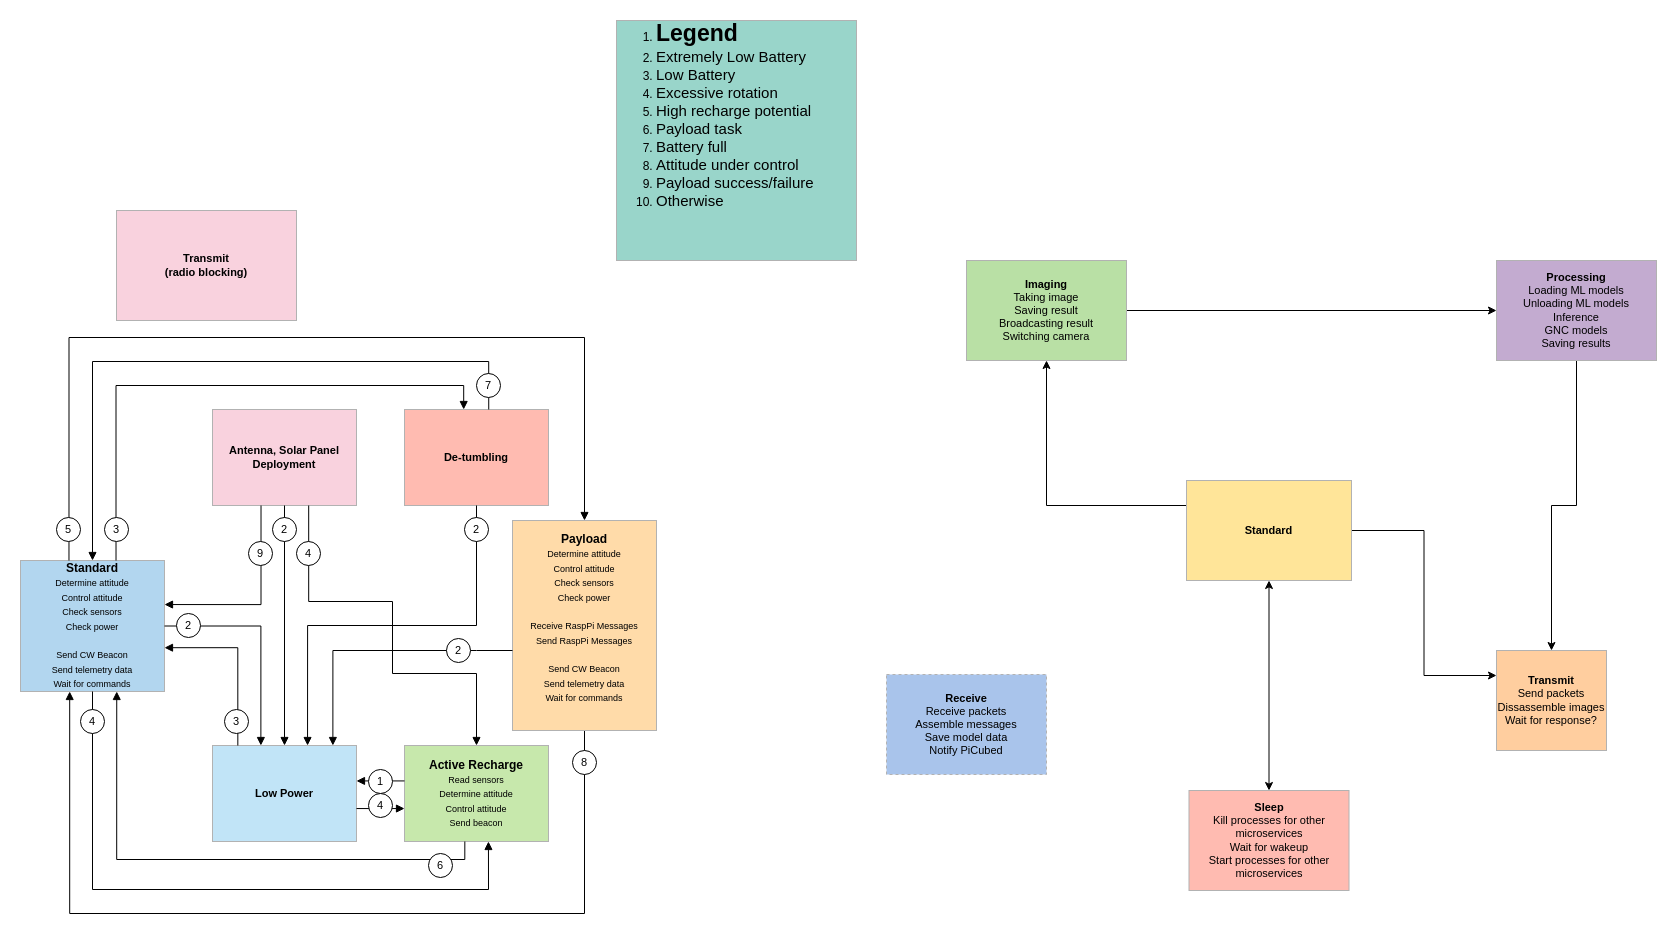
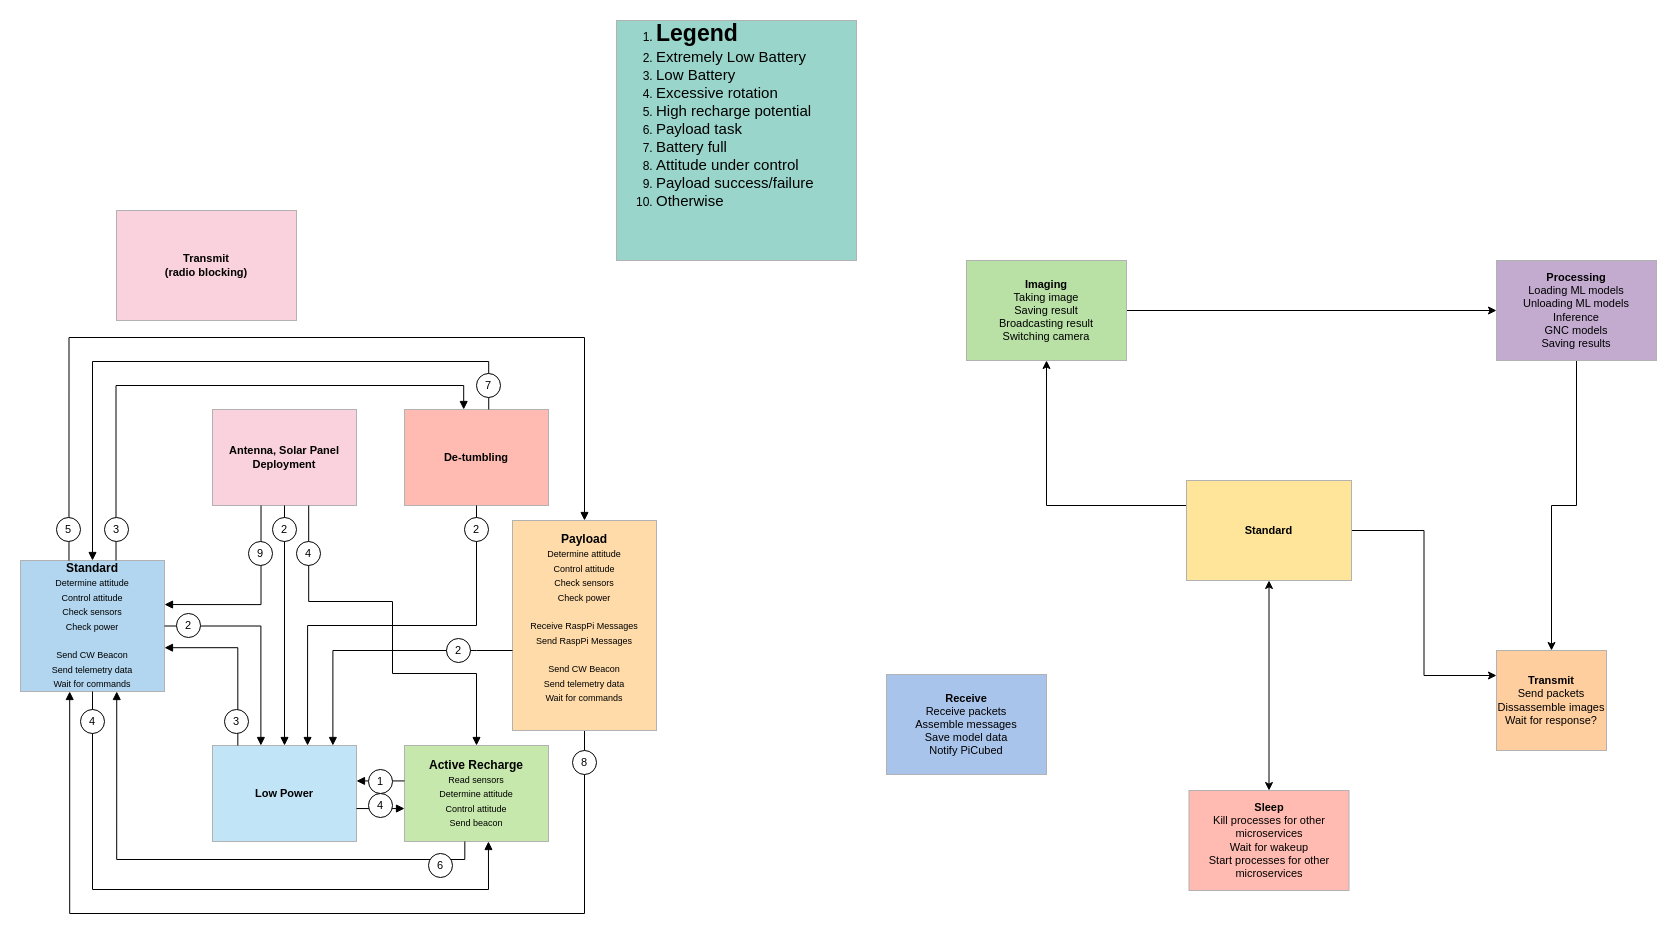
node "Receive Receive packets Assemble messages Save model data Notify PiCubed": style dashed -> solid
